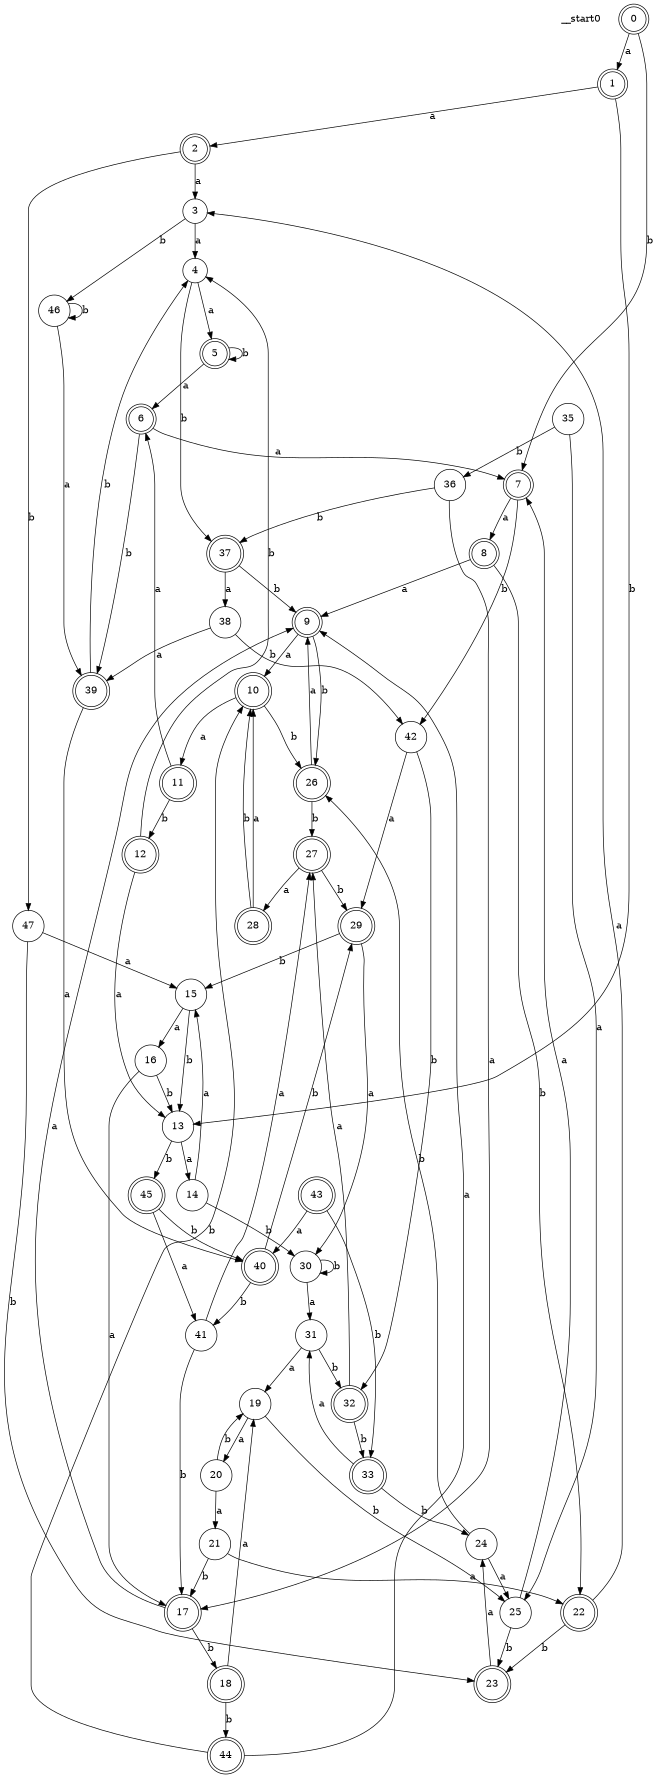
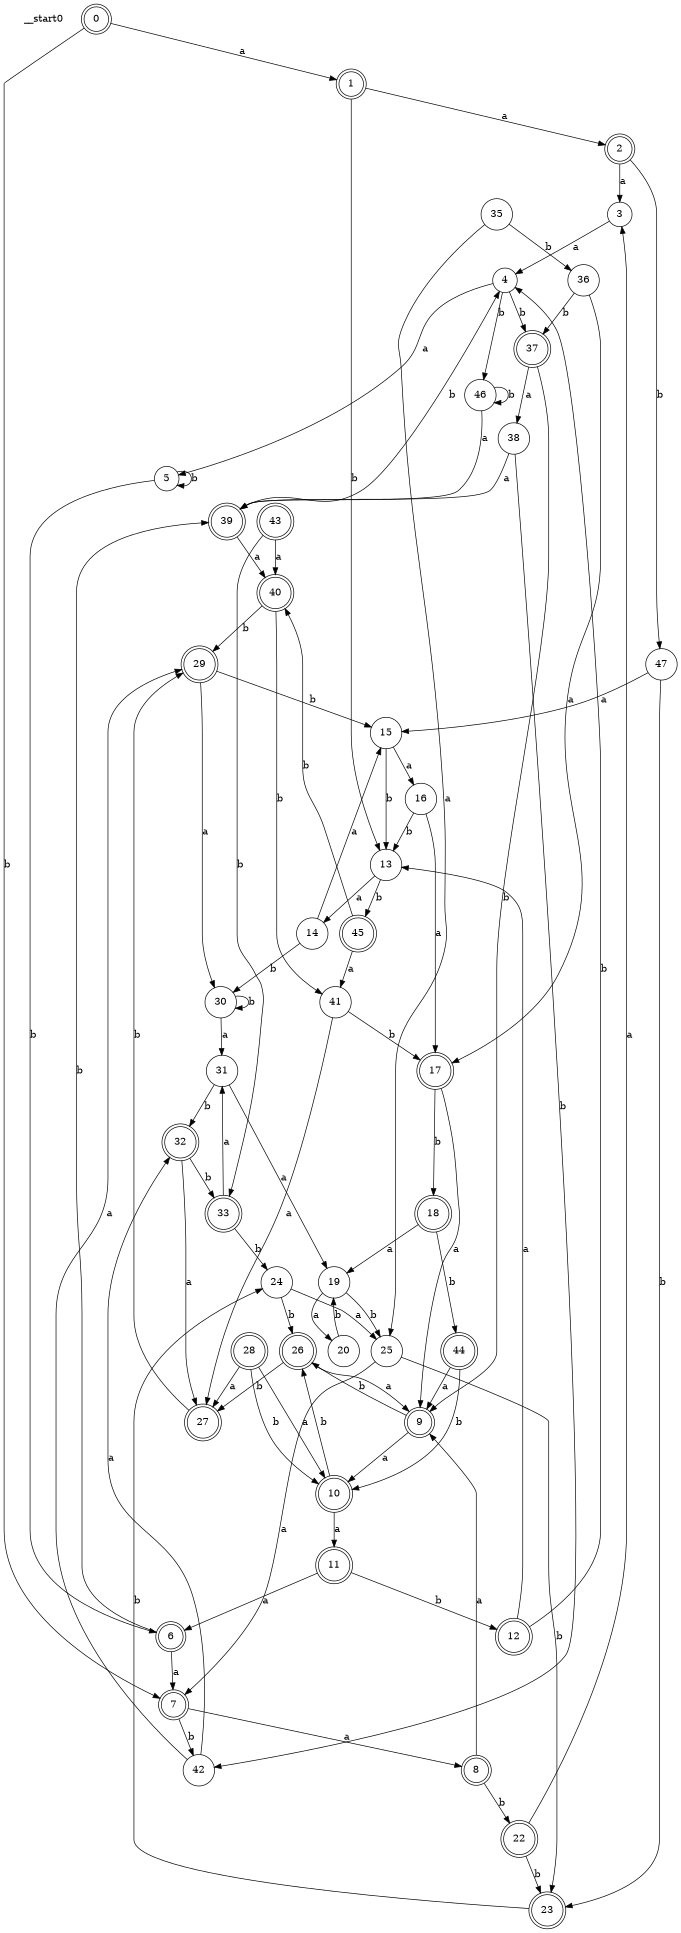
edge "3" -> "46": now "4" -> "46"
node "5": shape doublecircle -> circle
edge "5" -> "6": label "a" -> "b"
edge "27" -> "28": reversed
edge "42" -> "32": label "b" -> "a"
node "21": removed
edge "23" -> "24": label "a" -> "b"
